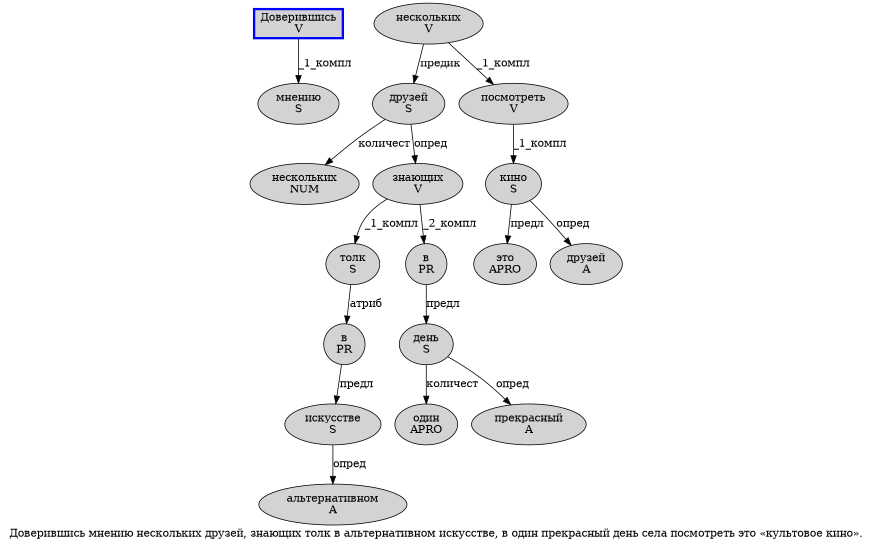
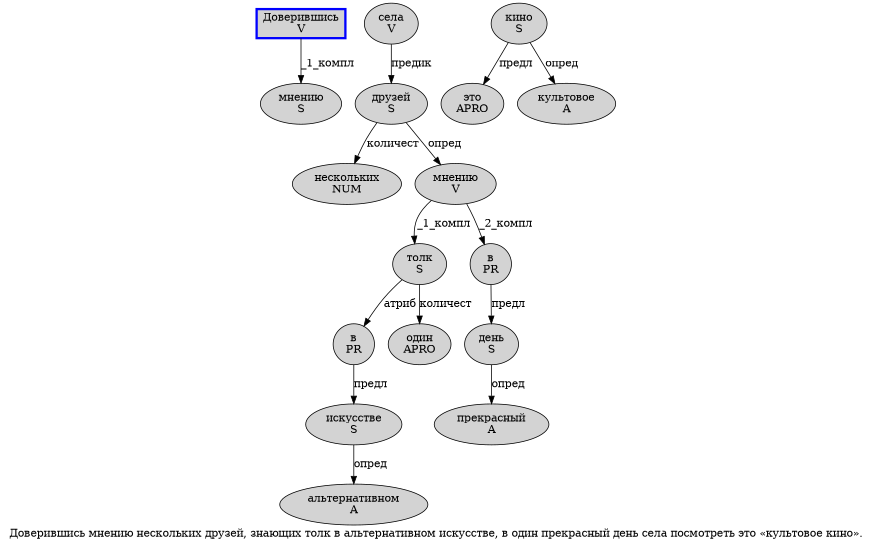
node "нескольких V": label "нескольких V" -> "села V"
node "посмотреть V": removed
node "знающих V": label "знающих V" -> "мнению V"
node "друзей A": label "друзей A" -> "культовое A"
edge "день S" -> "один APRO": now "толк S" -> "один APRO"
